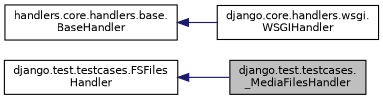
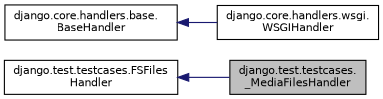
node "handlers.core.handlers.base. BaseHandler": label "handlers.core.handlers.base. BaseHandler" -> "django.core.handlers.base. BaseHandler"
